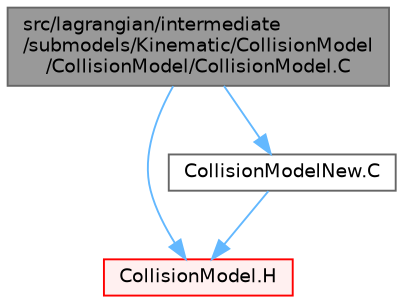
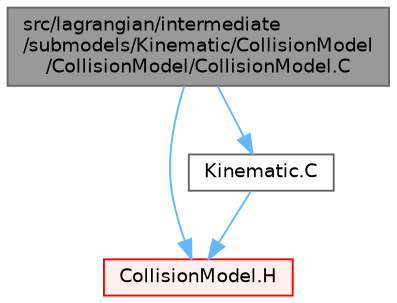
node "CollisionModelNew.C": label "CollisionModelNew.C" -> "Kinematic.C"
